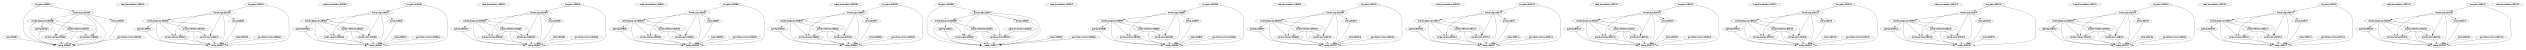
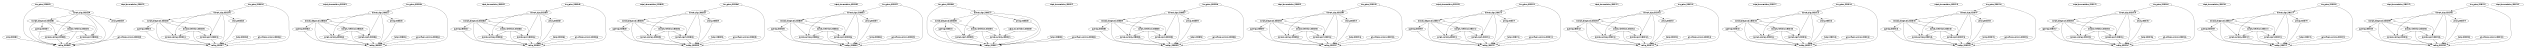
node "get_software_versions_00000154": added
